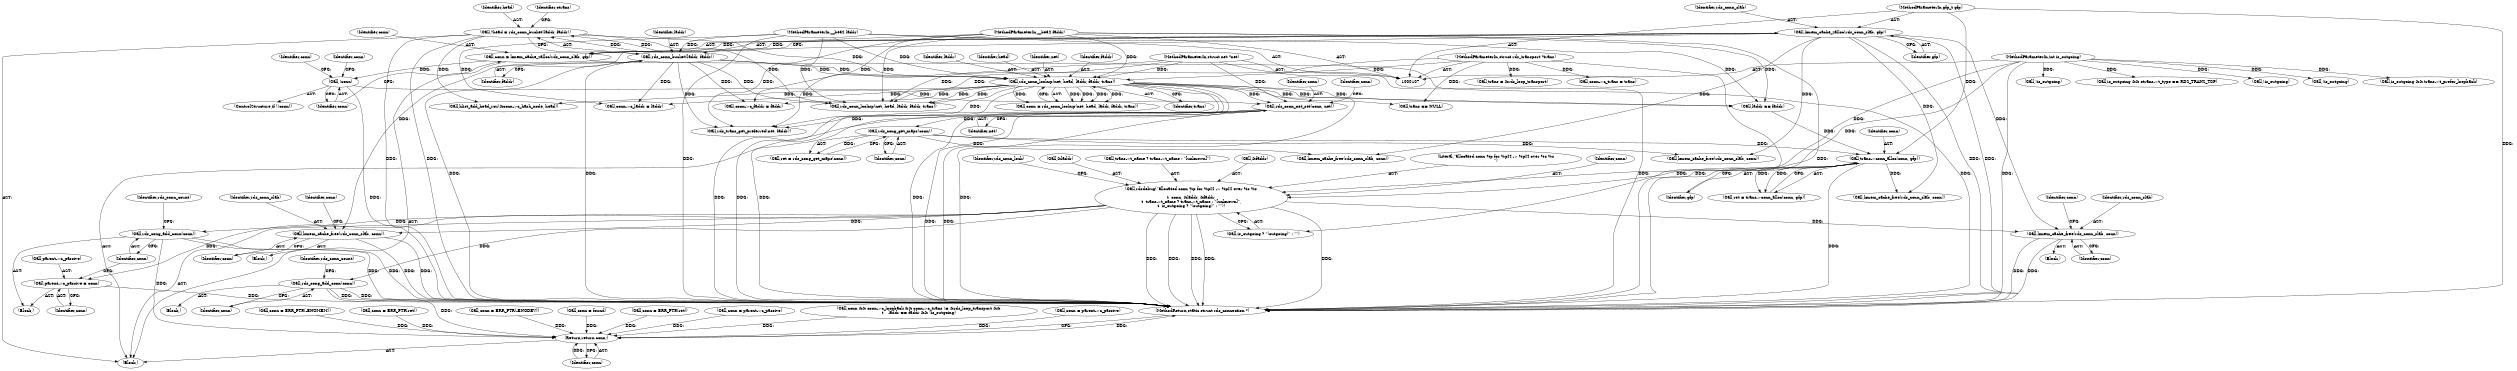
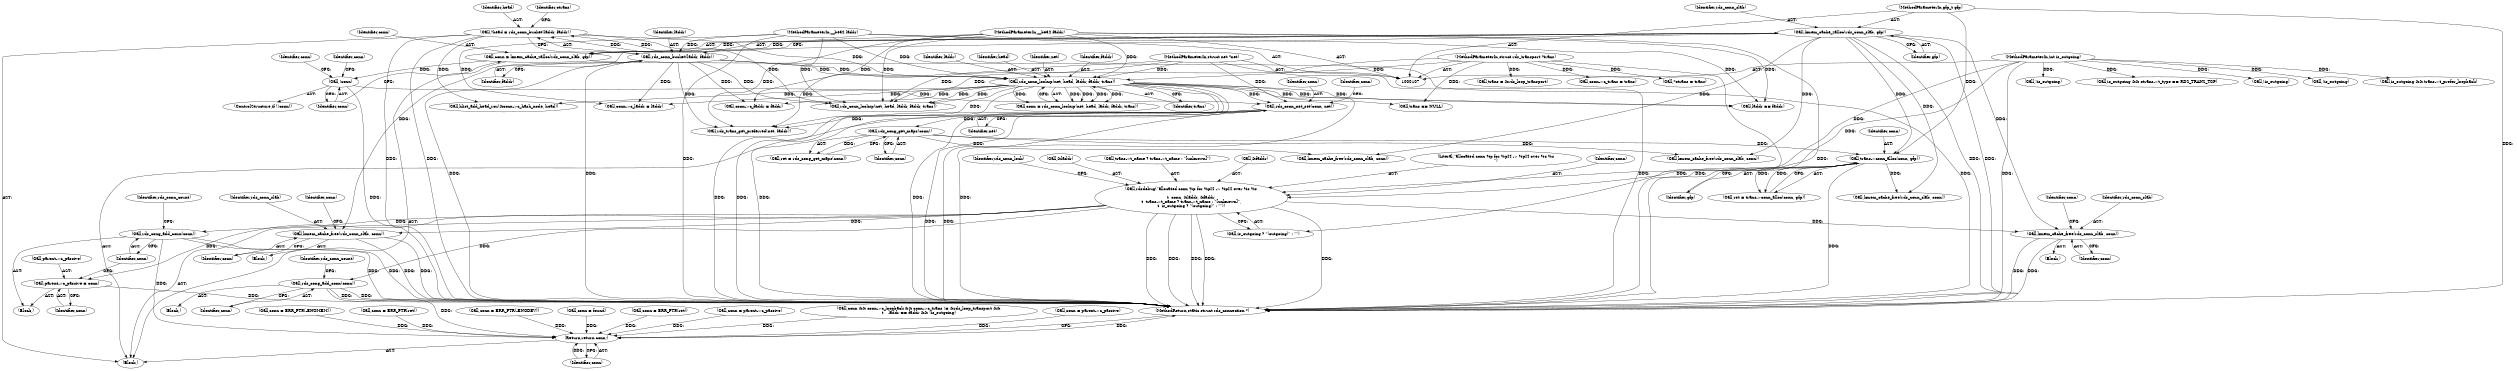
node "(Call,*otrans = trans)": added
edge "(Call,laddr == faddr)" -> "(Call,trans->conn_alloc(conn, gfp))": now "(Call,kmem_cache_zalloc(rds_conn_slab, gfp))" -> "(Call,trans->conn_alloc(conn, gfp))"
